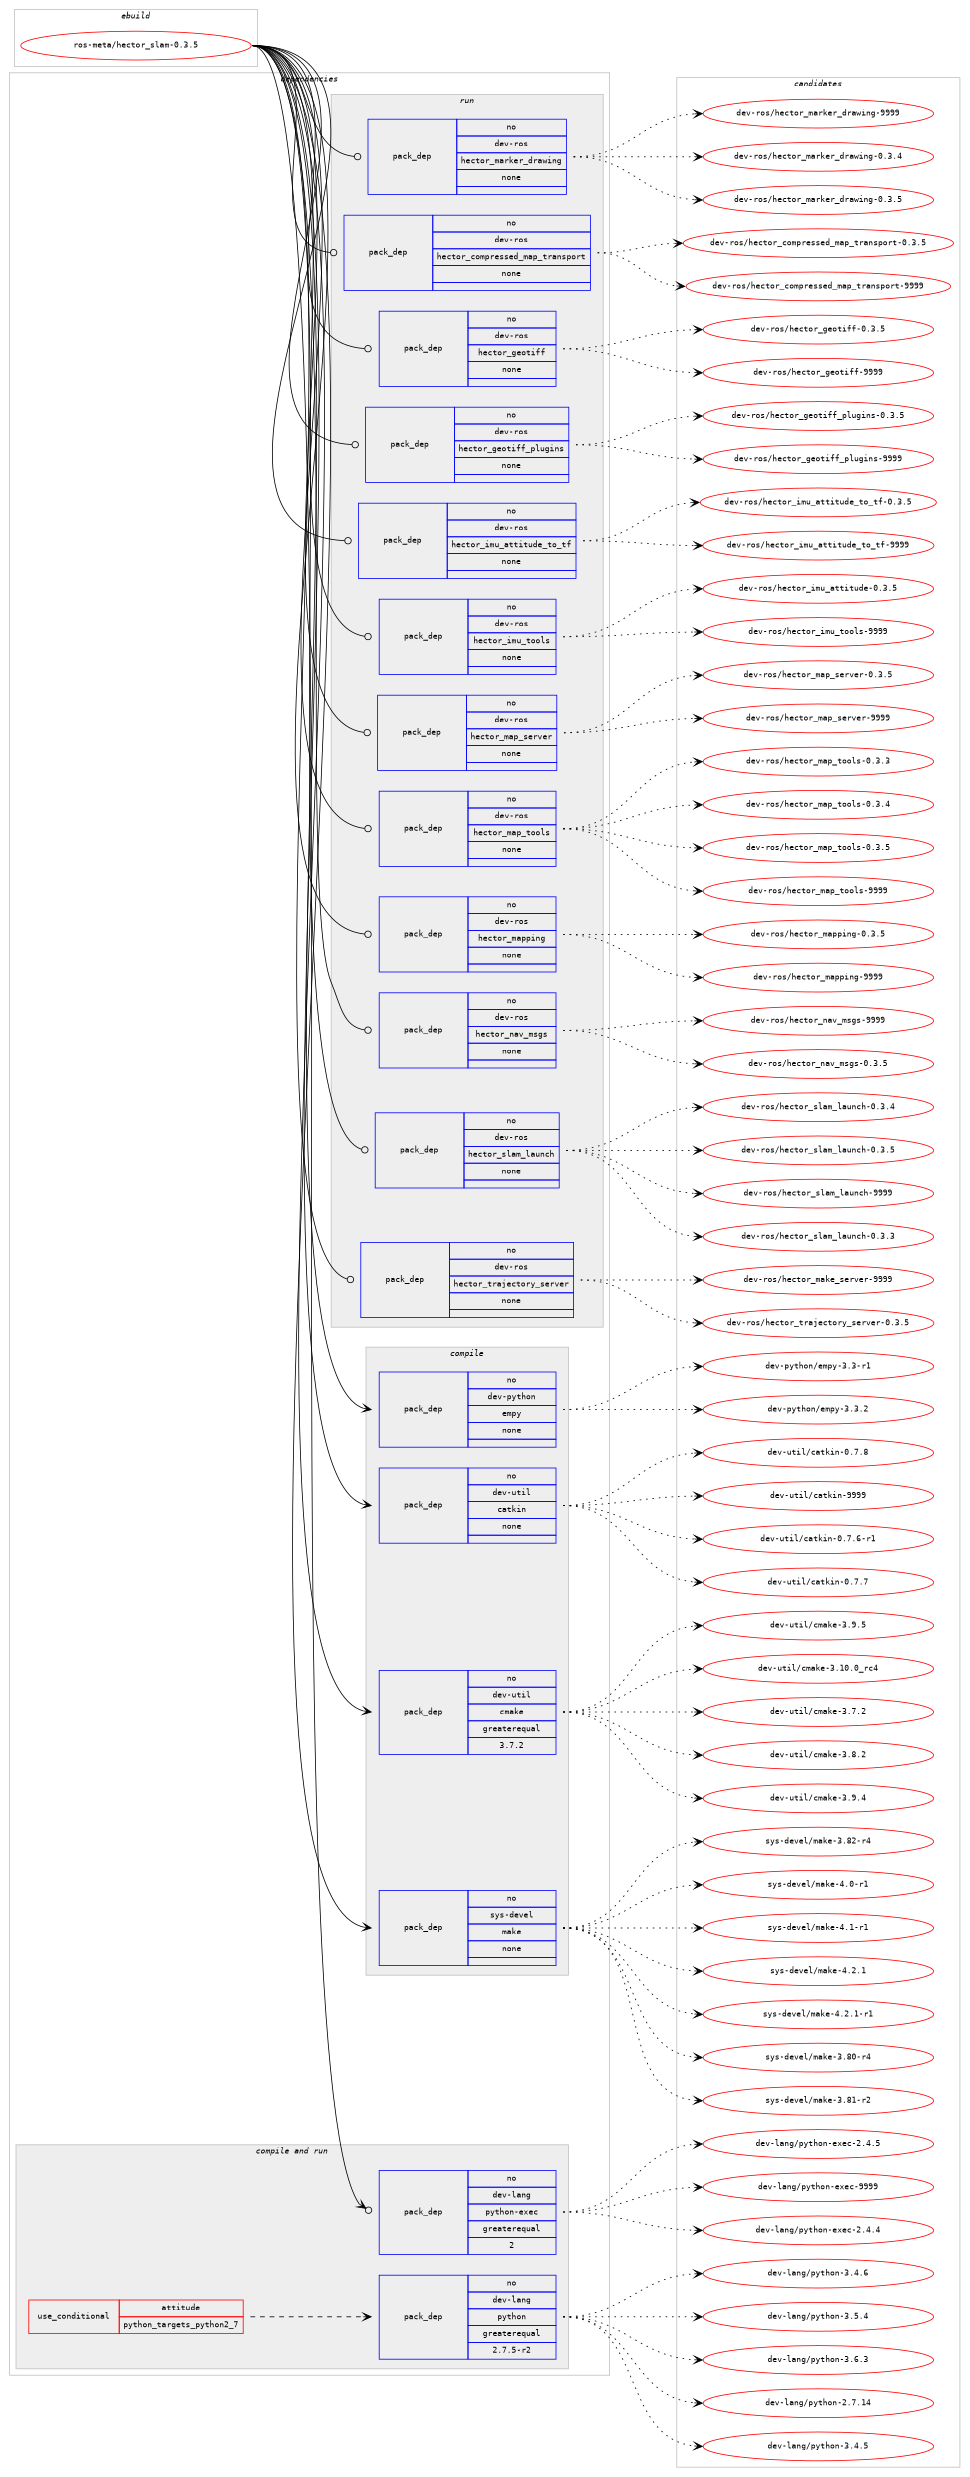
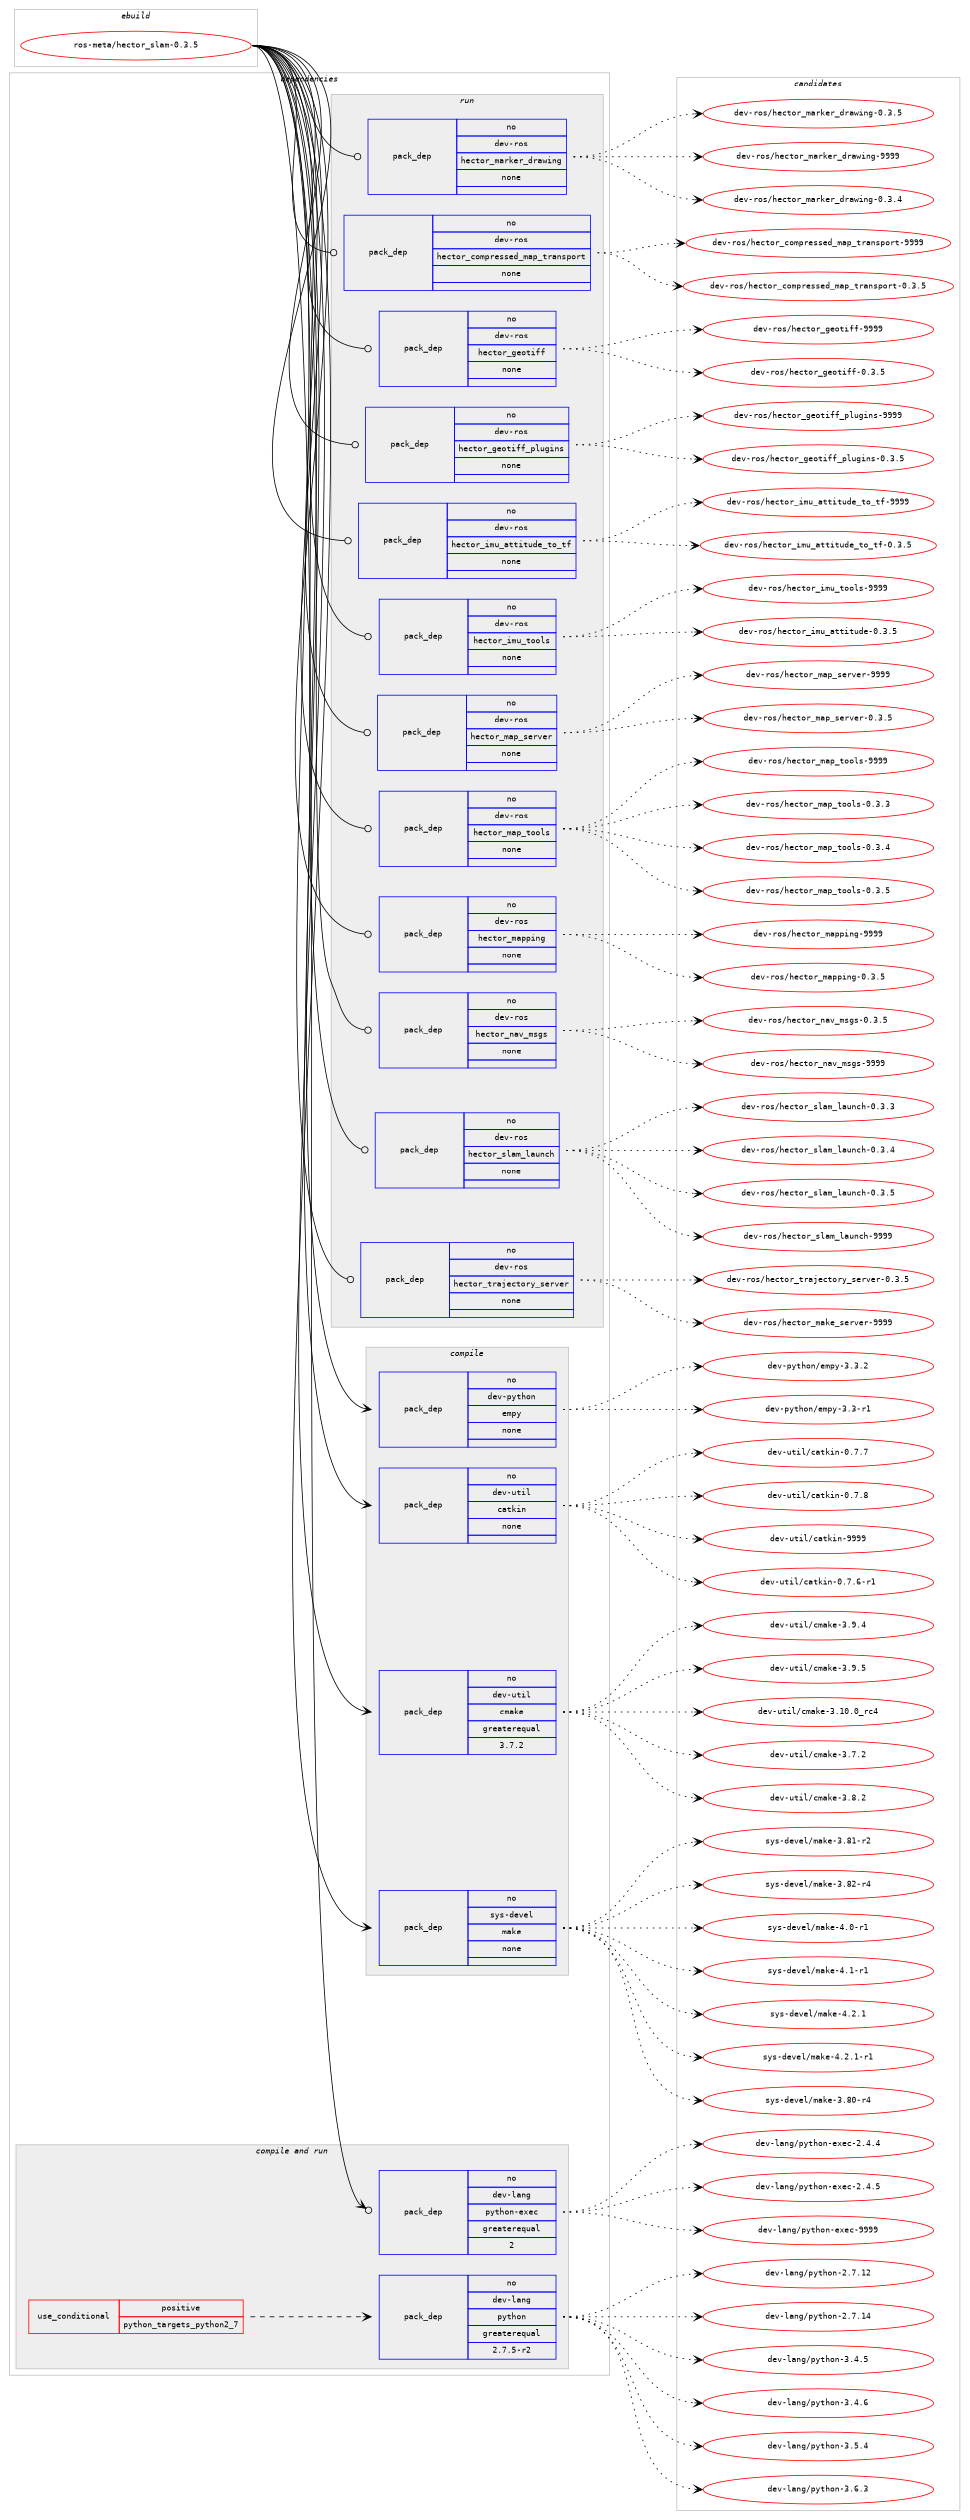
node "dev-lang/python-2.7.12": added
node "use_conditional": text "attitude" -> "positive"
